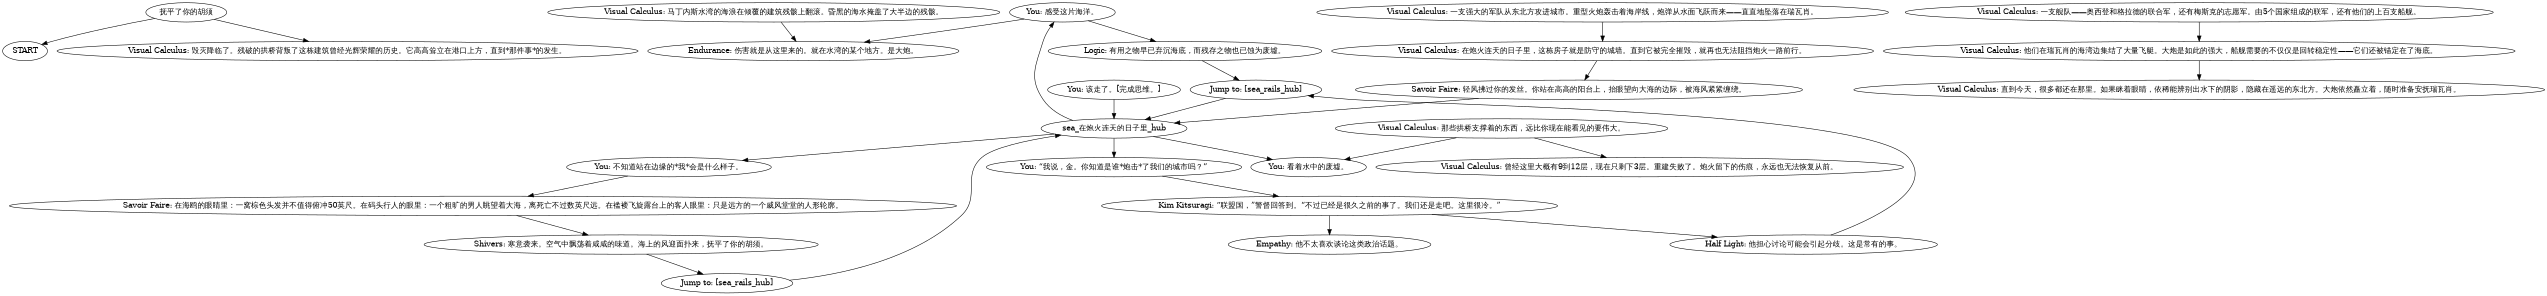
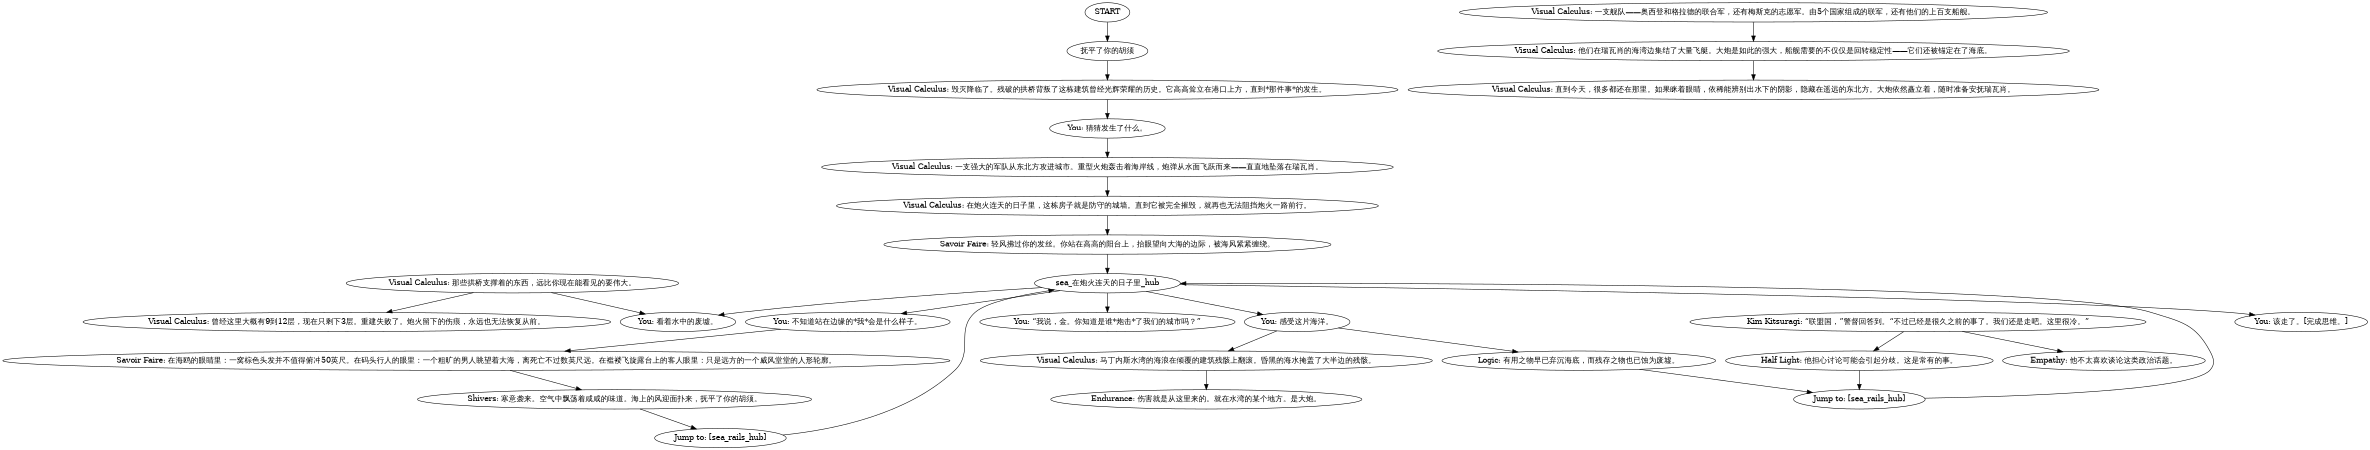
edge "抚平了你的胡须" -> "START": reversed
edge "You: 感受这片海洋。" -> "Endurance: 伤害就是从这里来的。就在水湾的某个地方。是大炮。": now "You: 感受这片海洋。" -> "Visual Calculus: 马丁内斯水湾的海浪在倾覆的建筑残骸上翻滚。昏黑的海水掩盖了大半边的残骸。"
edge "You: 该走了。[完成思维。]" -> "sea_在炮火连天的日子里_hub": reversed
node "You: 猜猜发生了什么。": added
edge "You: “我说，金。你知道是谁*炮击*了我们的城市吗？”" -> "Kim Kitsuragi: “联盟国，”警督回答到。“不过已经是很久之前的事了。我们还是走吧。这里很冷。”": removed
